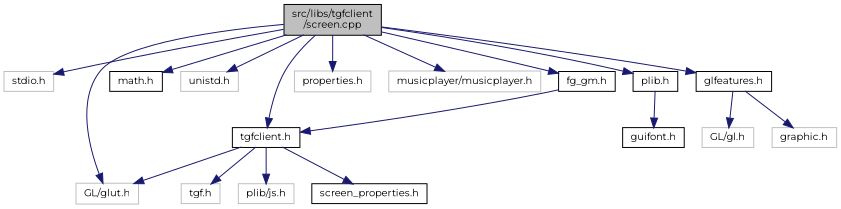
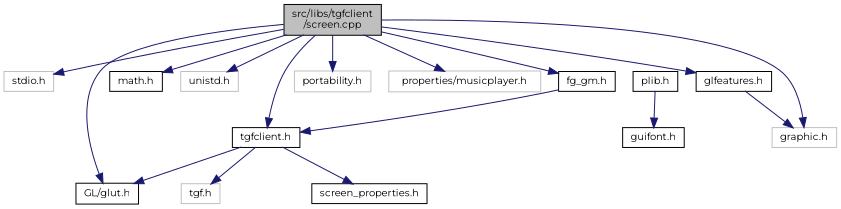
edge "src/libs/tgfclient /screen.cpp" -> "plib.h": now "src/libs/tgfclient /screen.cpp" -> "graphic.h"
node "properties.h": label "properties.h" -> "portability.h"
node "musicplayer/musicplayer.h": label "musicplayer/musicplayer.h" -> "properties/musicplayer.h"
node "GL/gl.h": removed
node "GL/glut.h": color grey75 -> black
node "plib/js.h": removed
